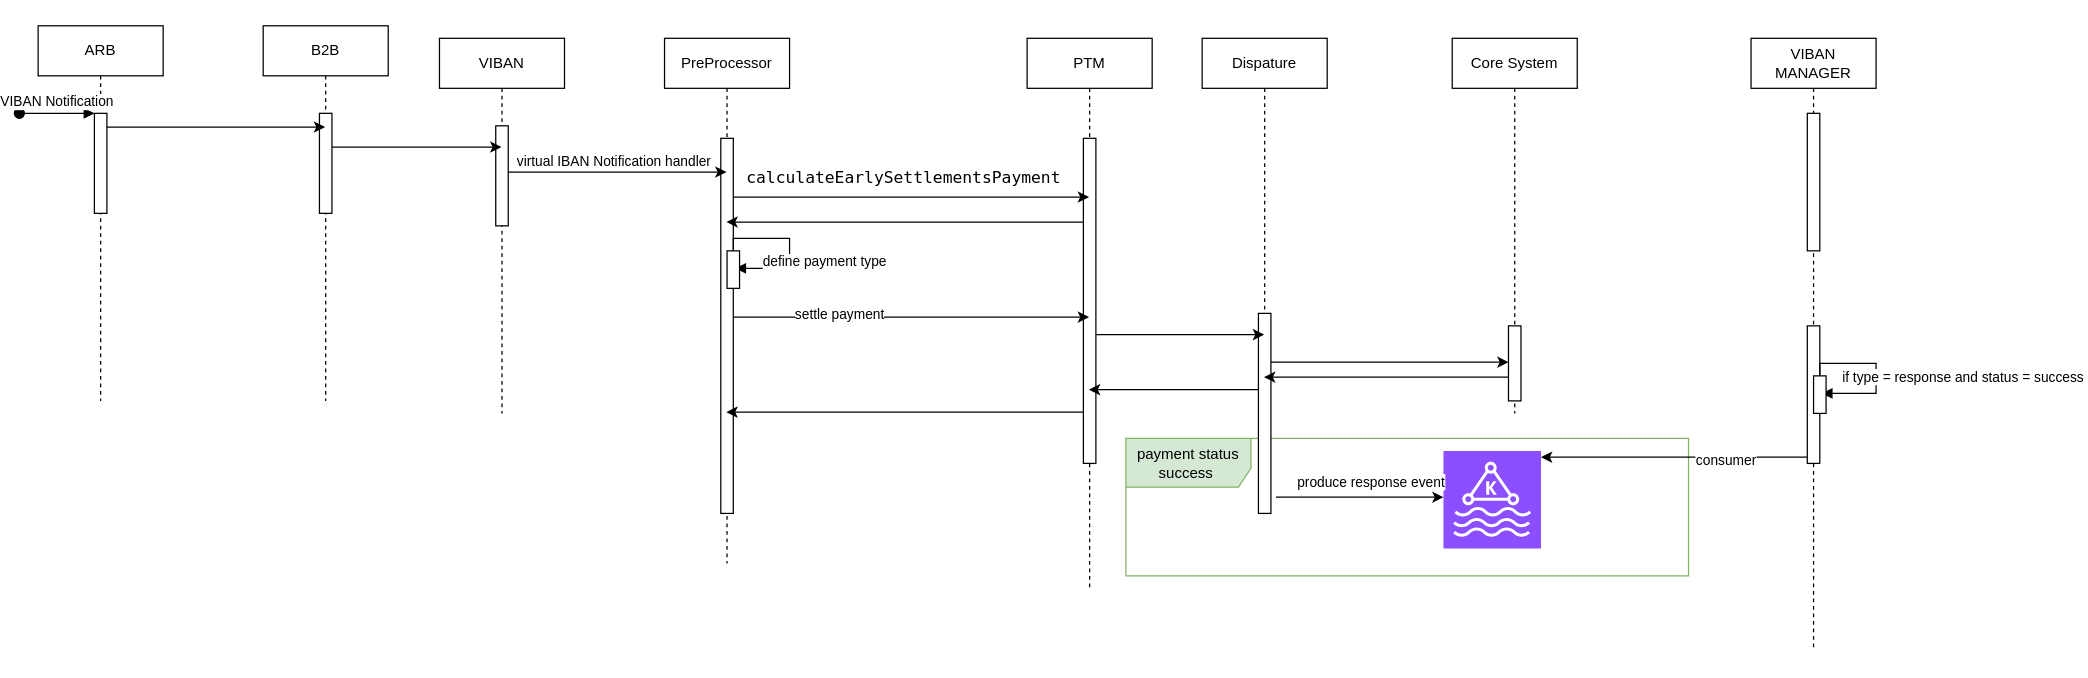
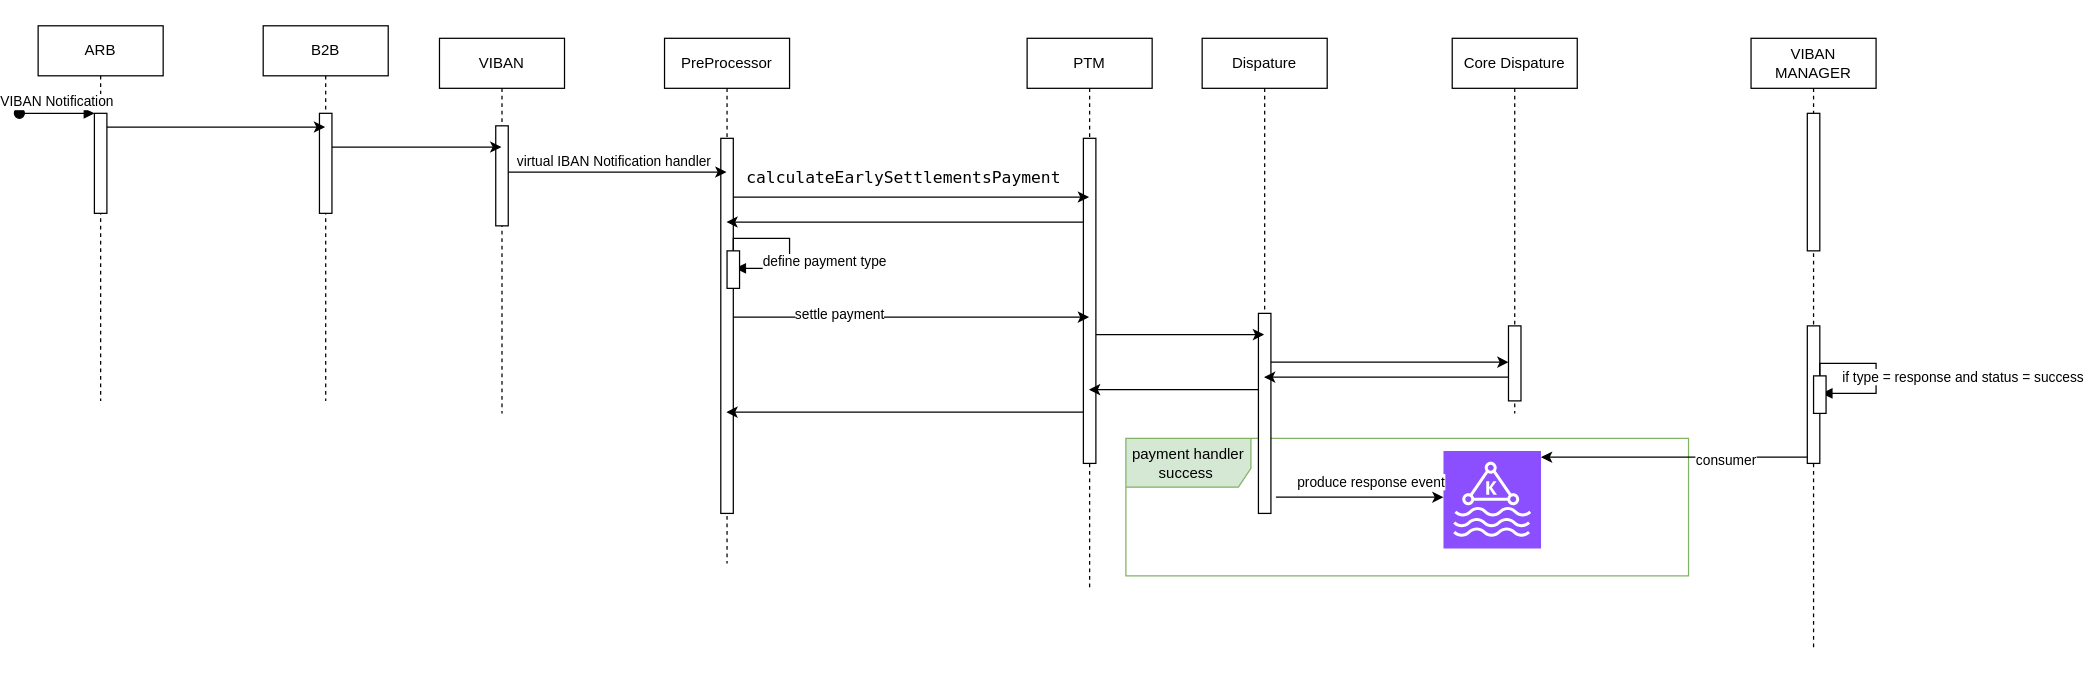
node "Core System": label "Core System" -> "Core Dispature"
node "payment status success": label "payment status success" -> "payment handler success"
